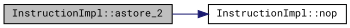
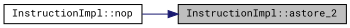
edge "InstructionImpl::astore_2" -> "InstructionImpl::nop": reversed
